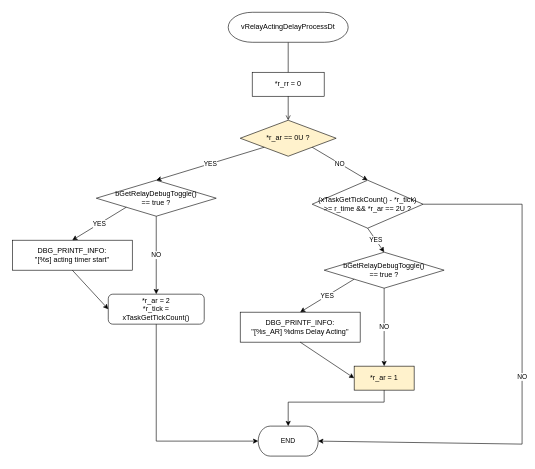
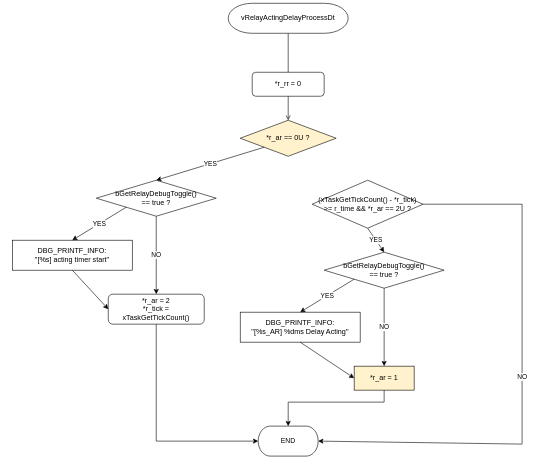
node "vRelayActingDelayProcessDt": moved (288, 27) -> (288, 18)
node "*r_rr = 0": shape rectangle -> rounded rectangle
edge "*r_ar == 0U ?" -> "(xTaskGetTickCount() - *r_tick) >= r_time && *r_ar == 2U ?": removed, label "NO"
